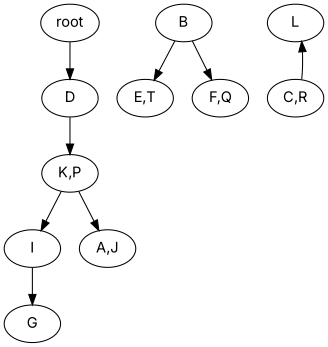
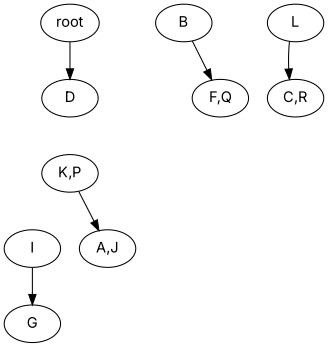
edge "C,R" -> "L": reversed
node "E,T": removed
edge "D" -> "K,P": removed
edge "K,P" -> "I": removed
